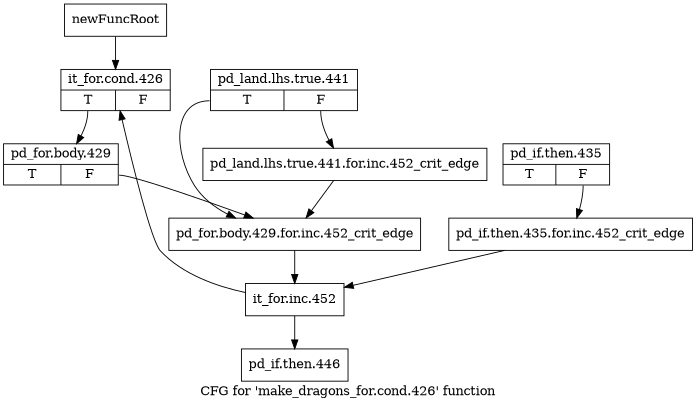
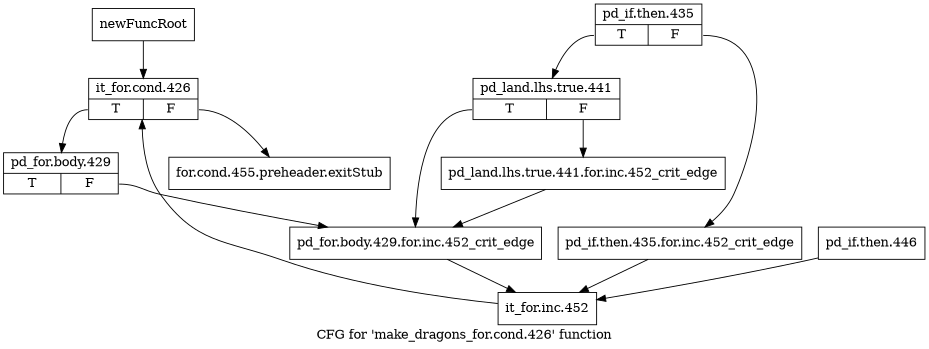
edge "pd_if.then.435" -> "pd_land.lhs.true.441": added
node "for.cond.455.preheader.exitStub": added
edge "it_for.inc.452" -> "pd_if.then.446": reversed
